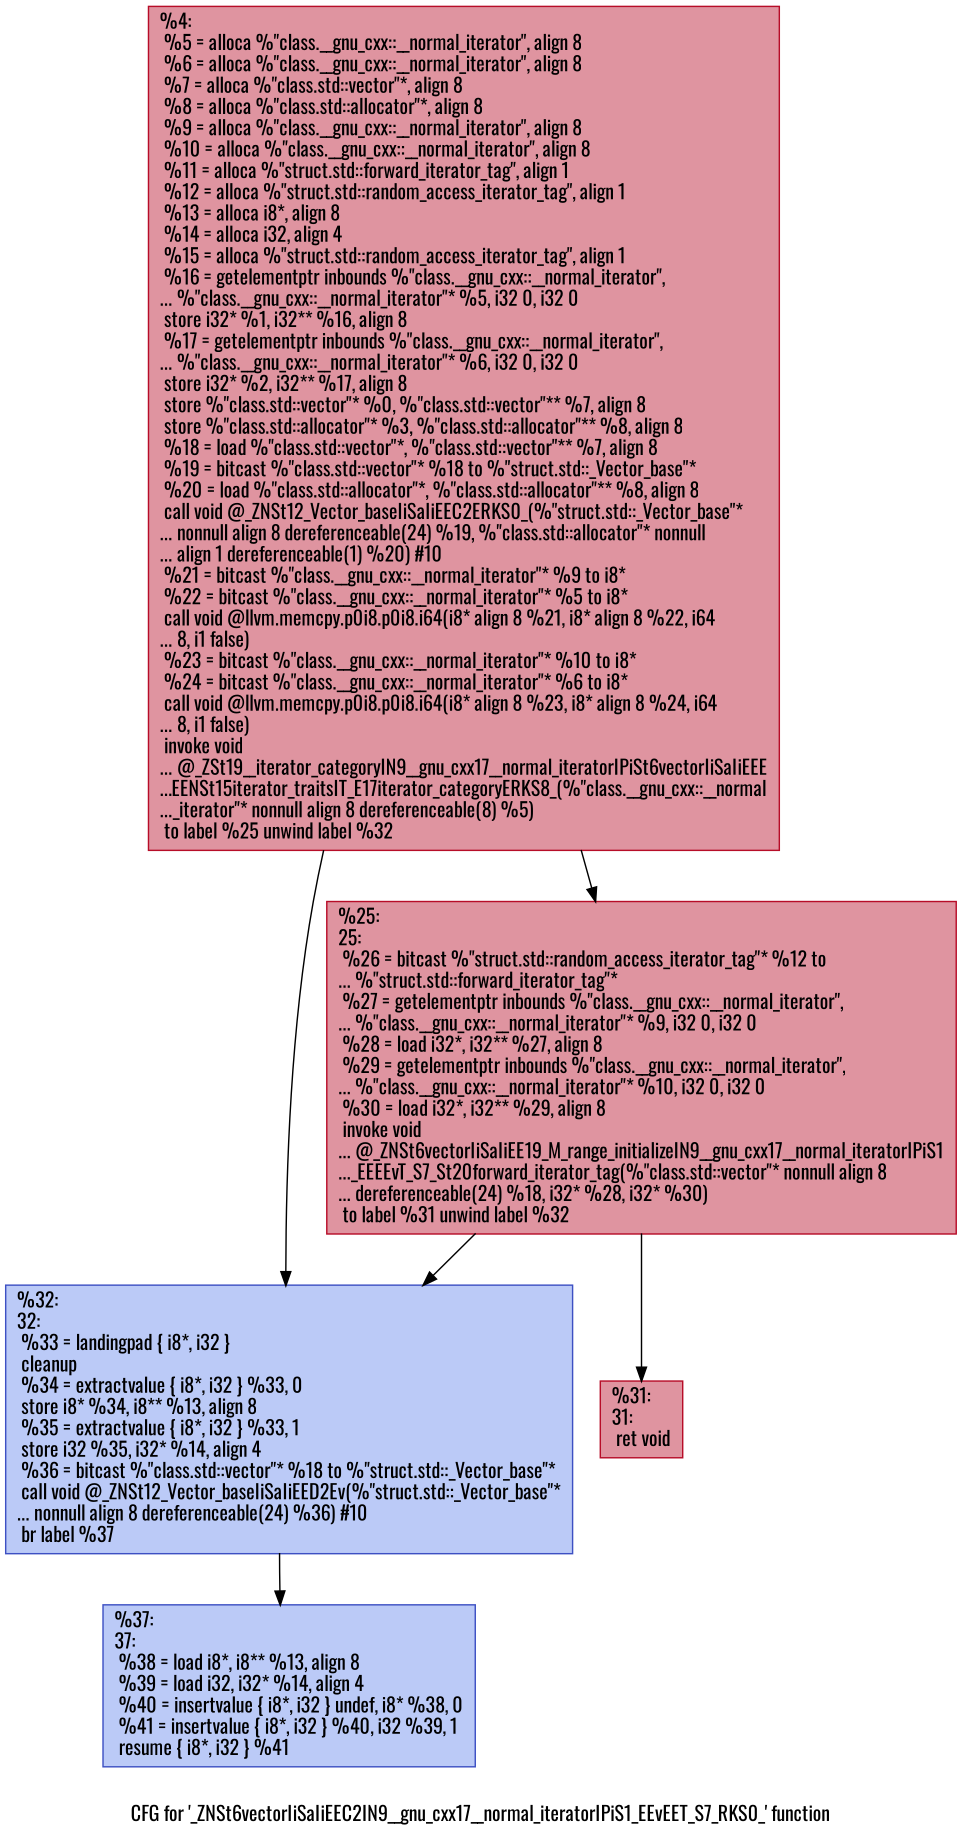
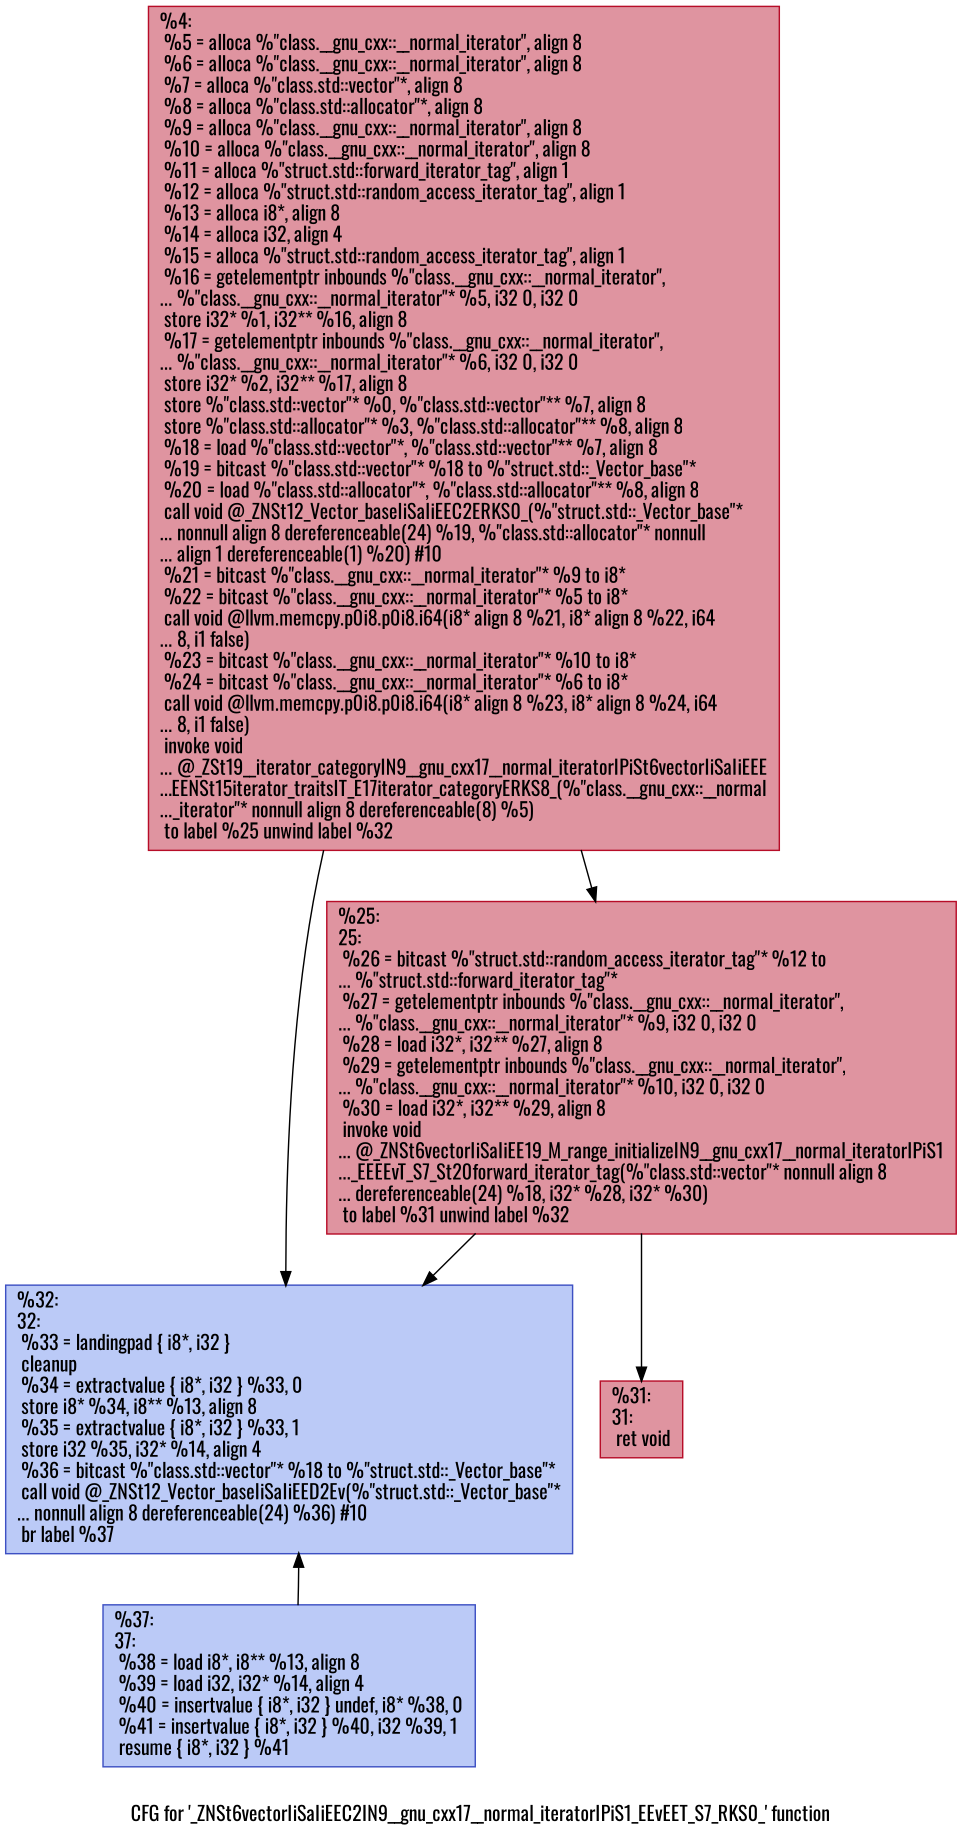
edge "%32:" -> "%37:": reversed
